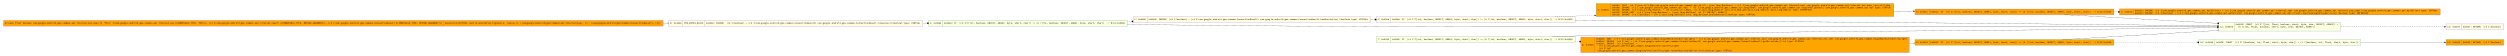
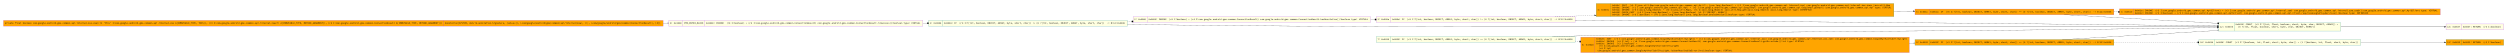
edge "12: 0x0036" -> "13: 0x0037": style dashed -> solid
